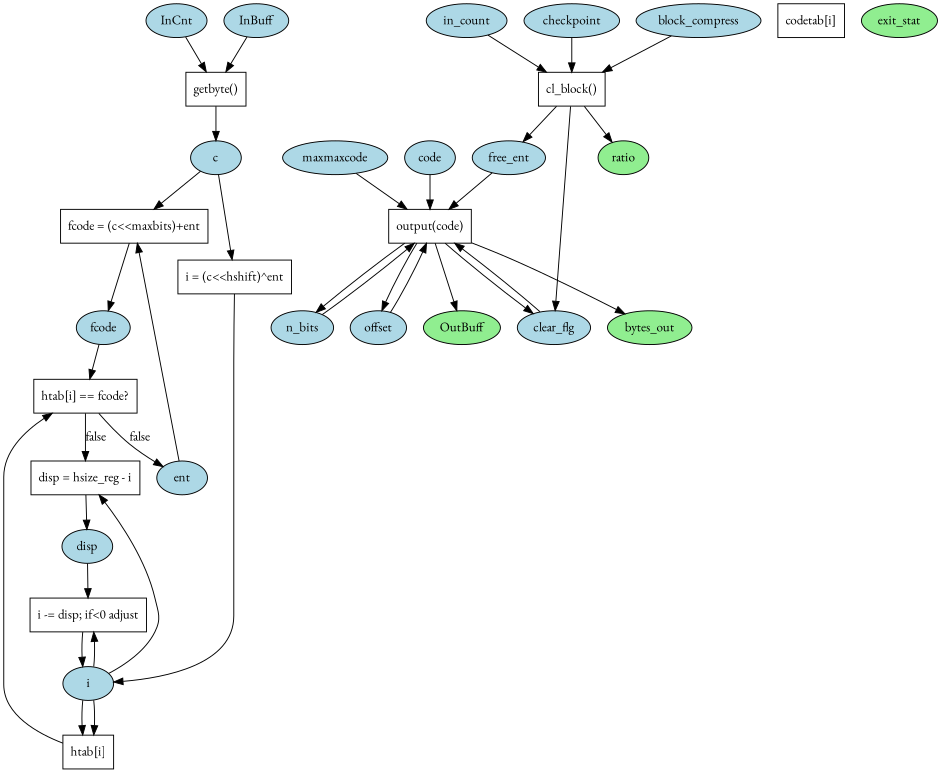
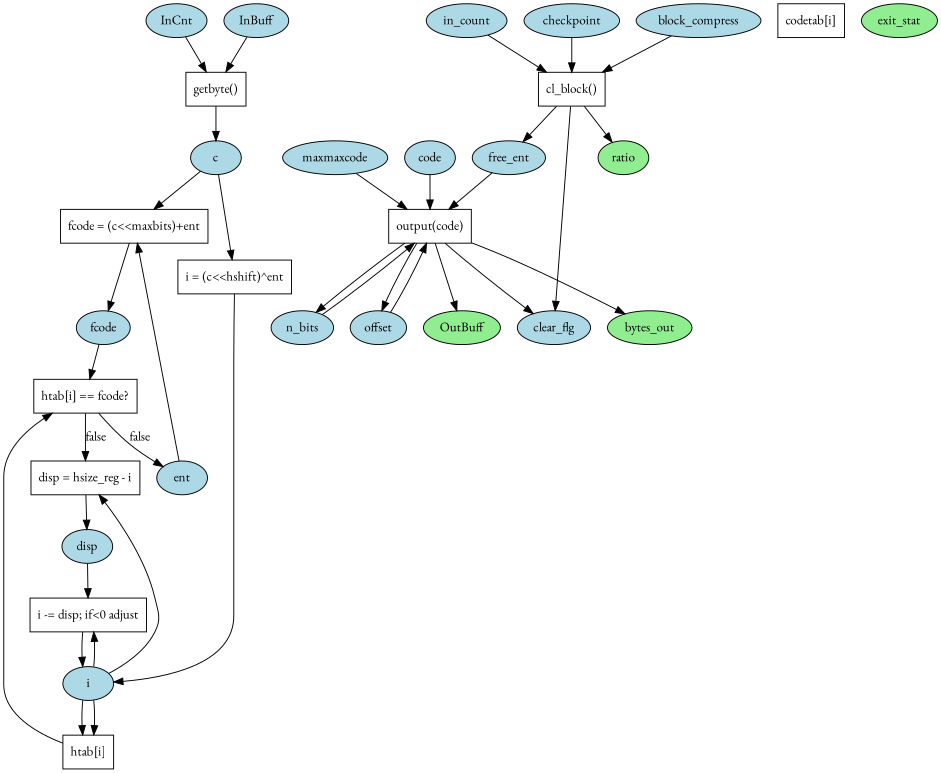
edge "clear_flg" -> "output(code)": removed
